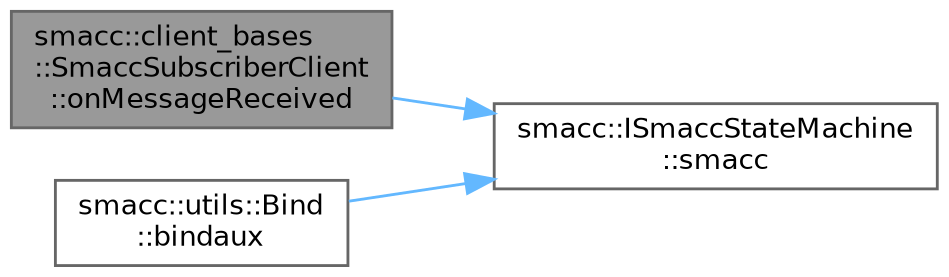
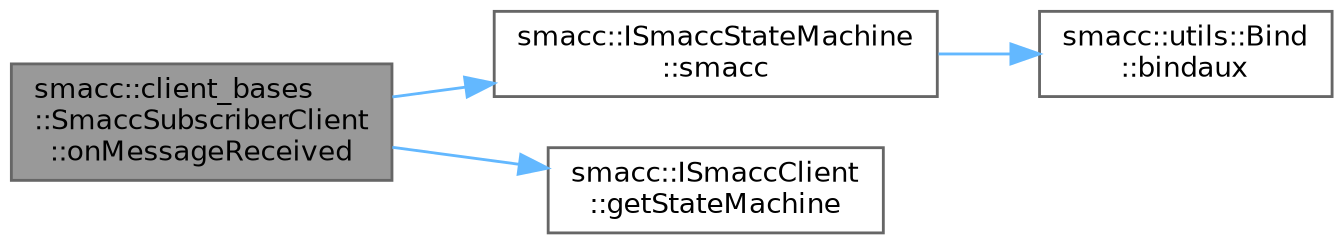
node "smacc::ISmaccClient ::getStateMachine": added
edge "smacc::utils::Bind ::bindaux" -> "smacc::ISmaccStateMachine ::smacc": reversed
